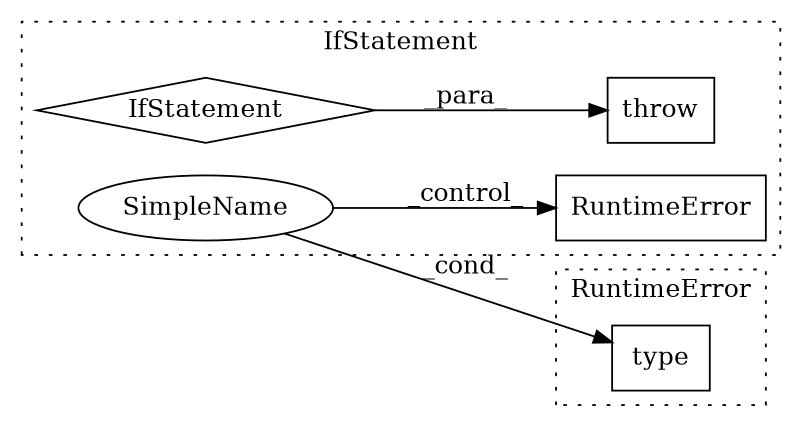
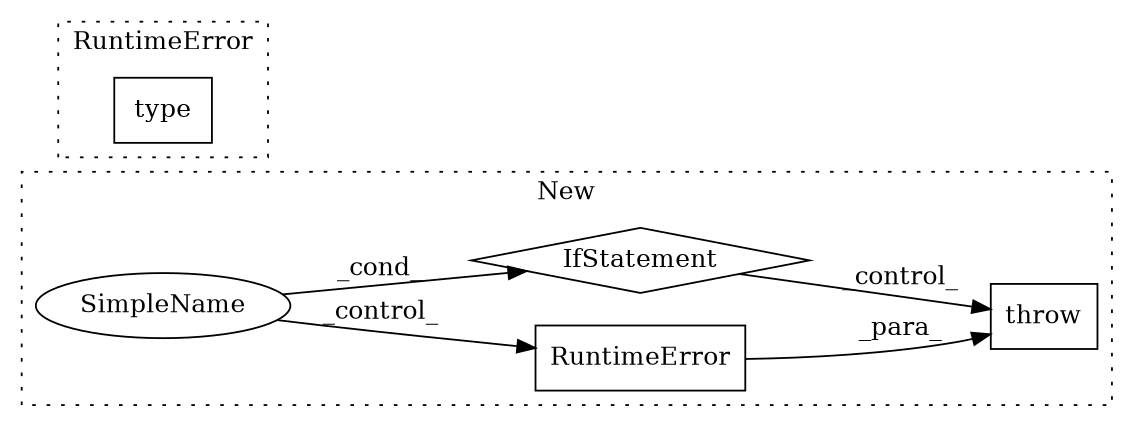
cluster "IfStatement": label "IfStatement" -> "New"
edge "IfStatement" -> "throw": label "_para_" -> "_control_"
edge "SimpleName" -> "type": now "SimpleName" -> "IfStatement"
edge "RuntimeError" -> "throw": added, label "_para_"
